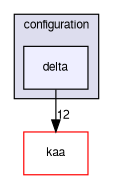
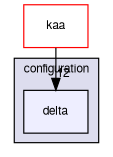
edge "delta" -> "kaa": reversed
